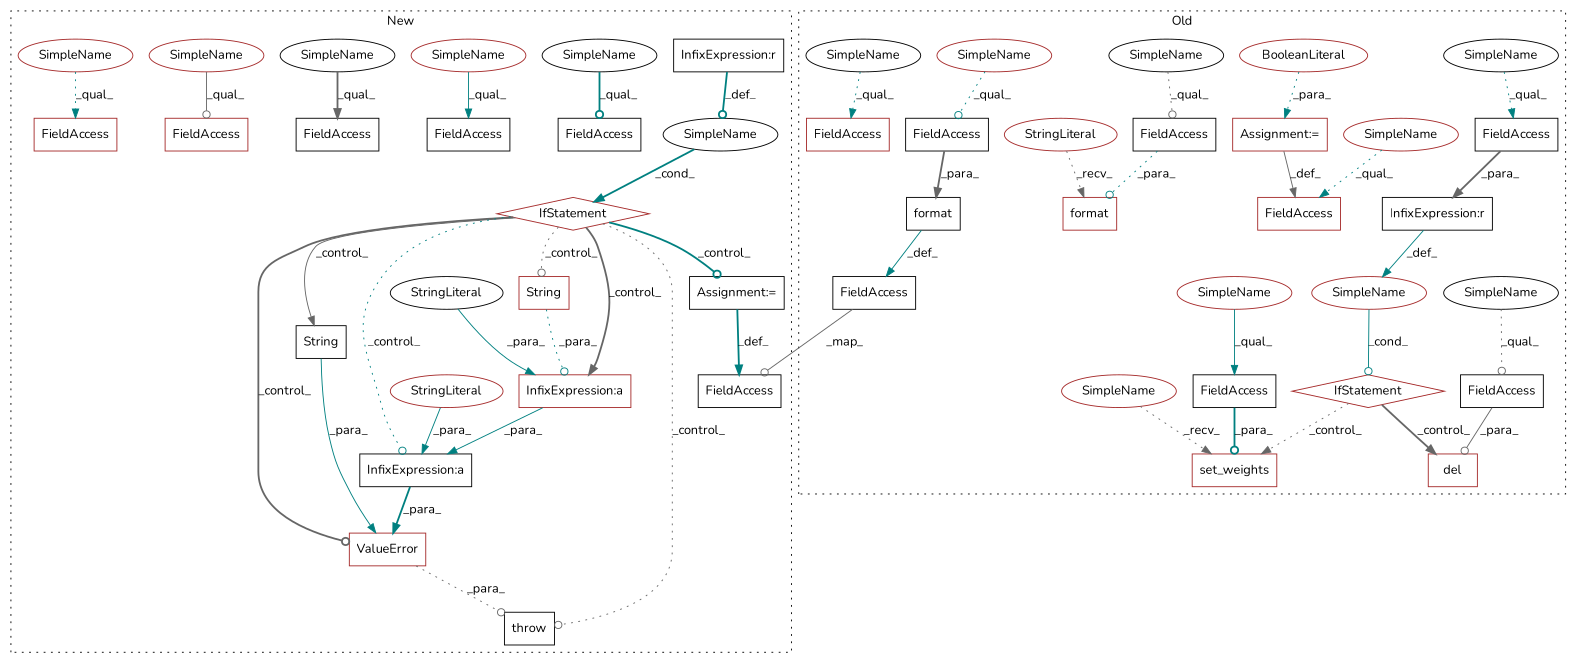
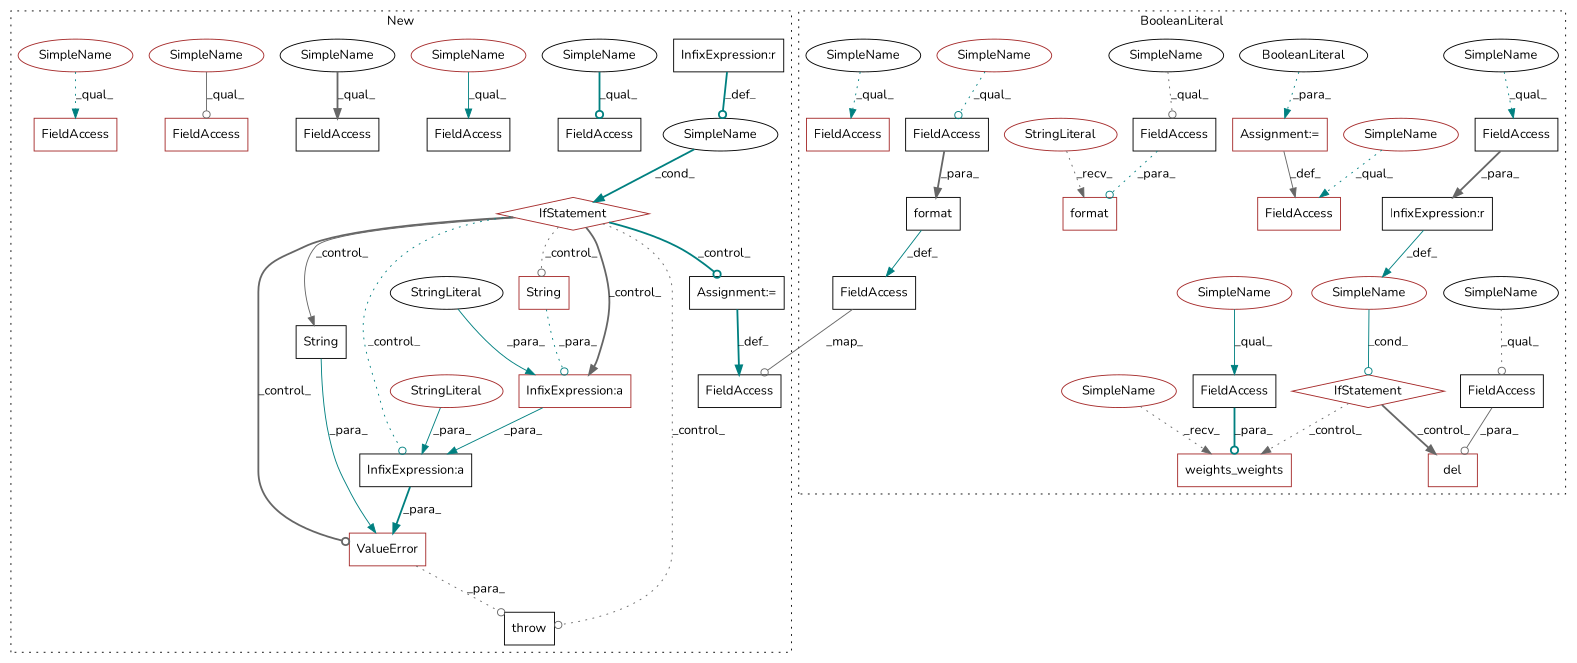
cluster "Old": label "Old" -> "BooleanLiteral"
node "BooleanLiteral": color brown -> black
node "set_weights": label "set_weights" -> "weights_weights"
